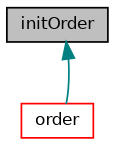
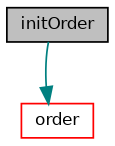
edge "order" -> "initOrder": reversed
